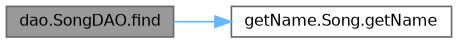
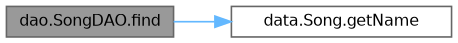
node "getName.Song.getName": label "getName.Song.getName" -> "data.Song.getName"
